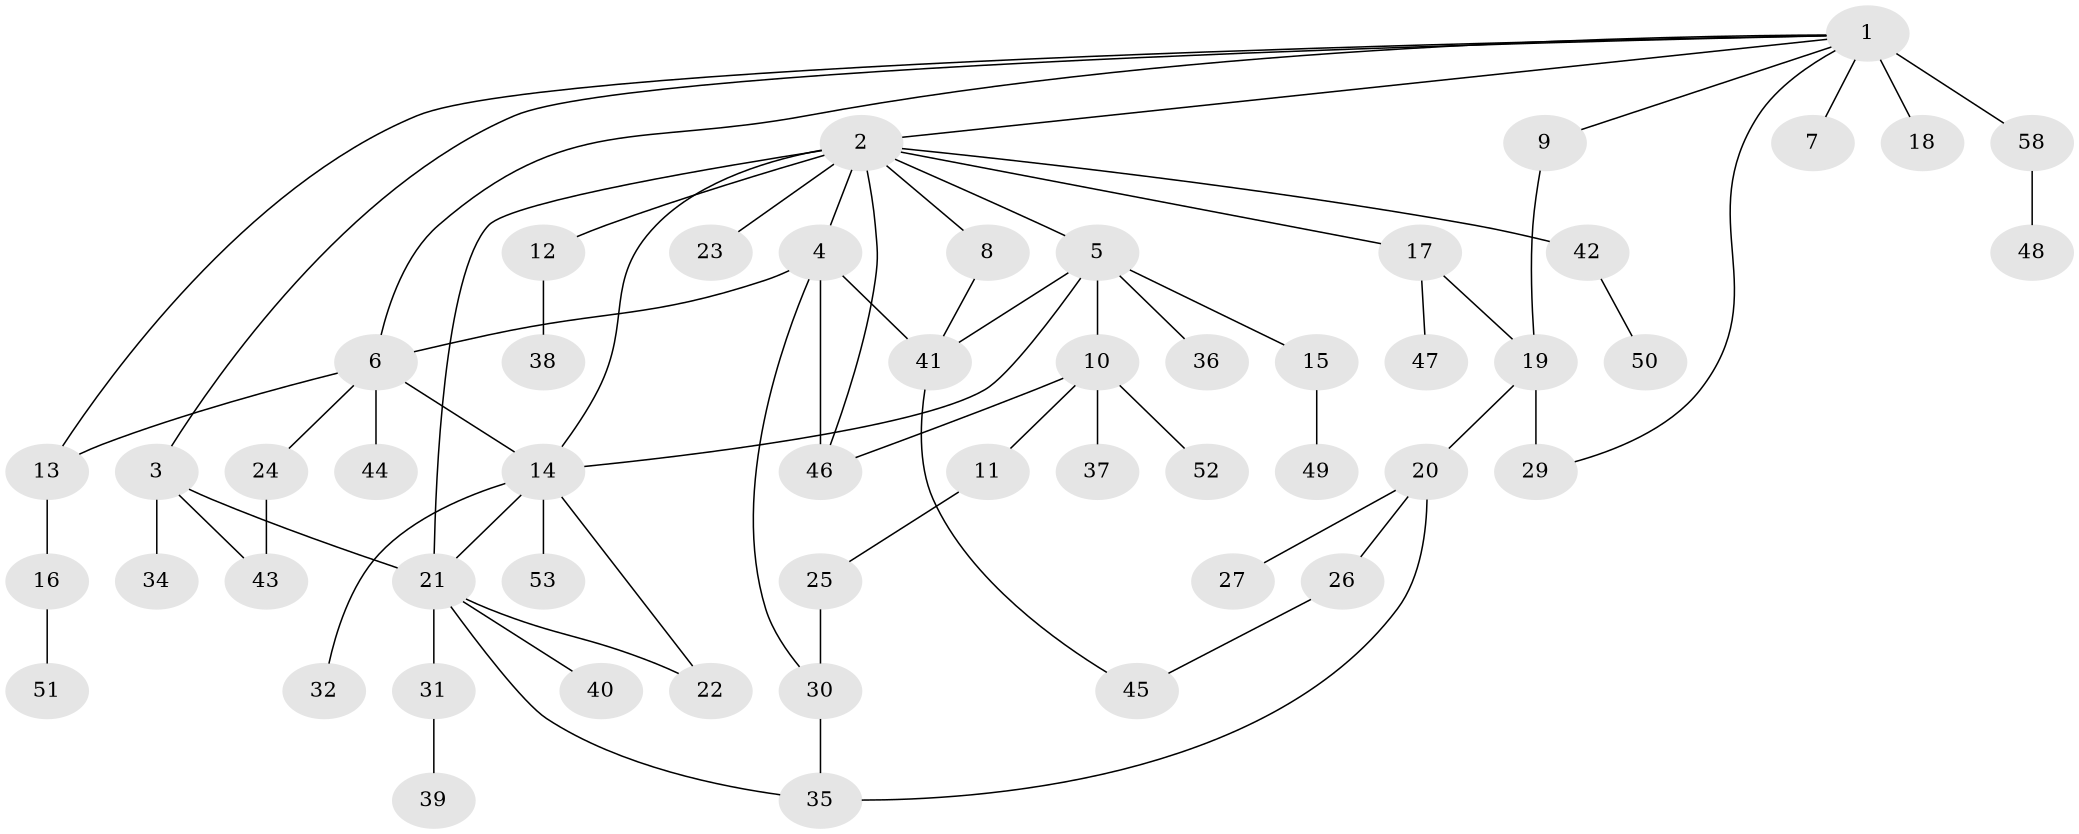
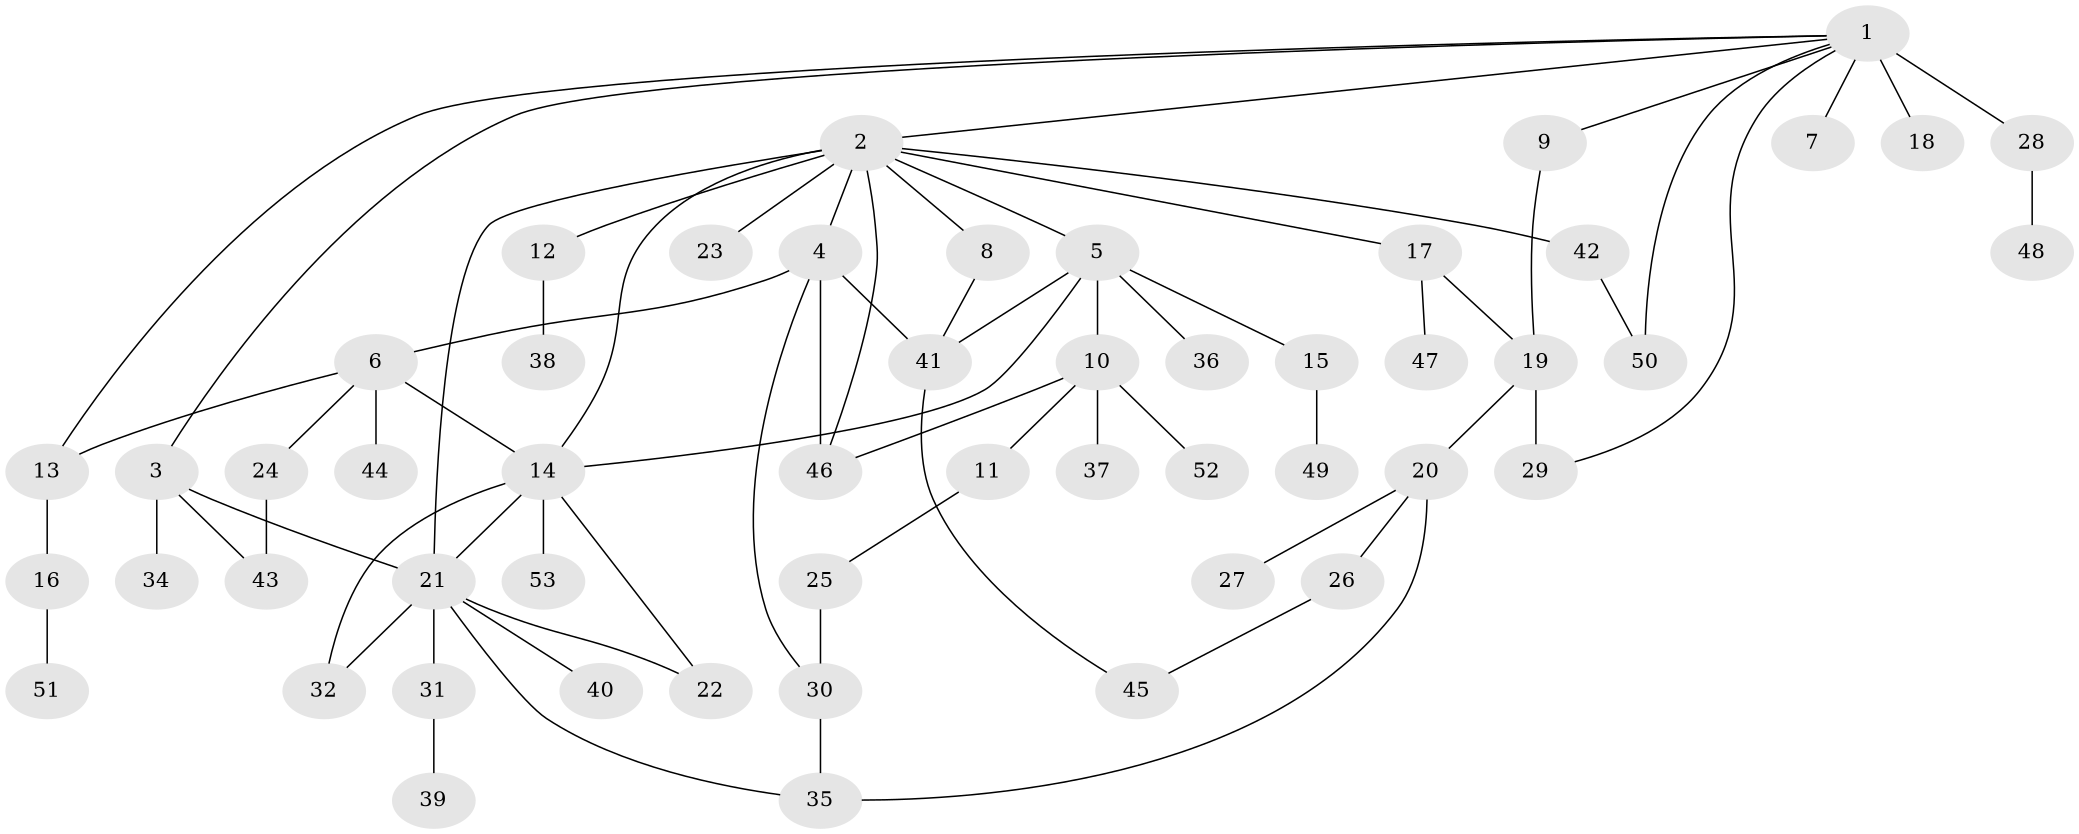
edge "1" -- "6": now "1" -- "50"
node "58": label "58" -> "28"
edge "21" -- "32": added
